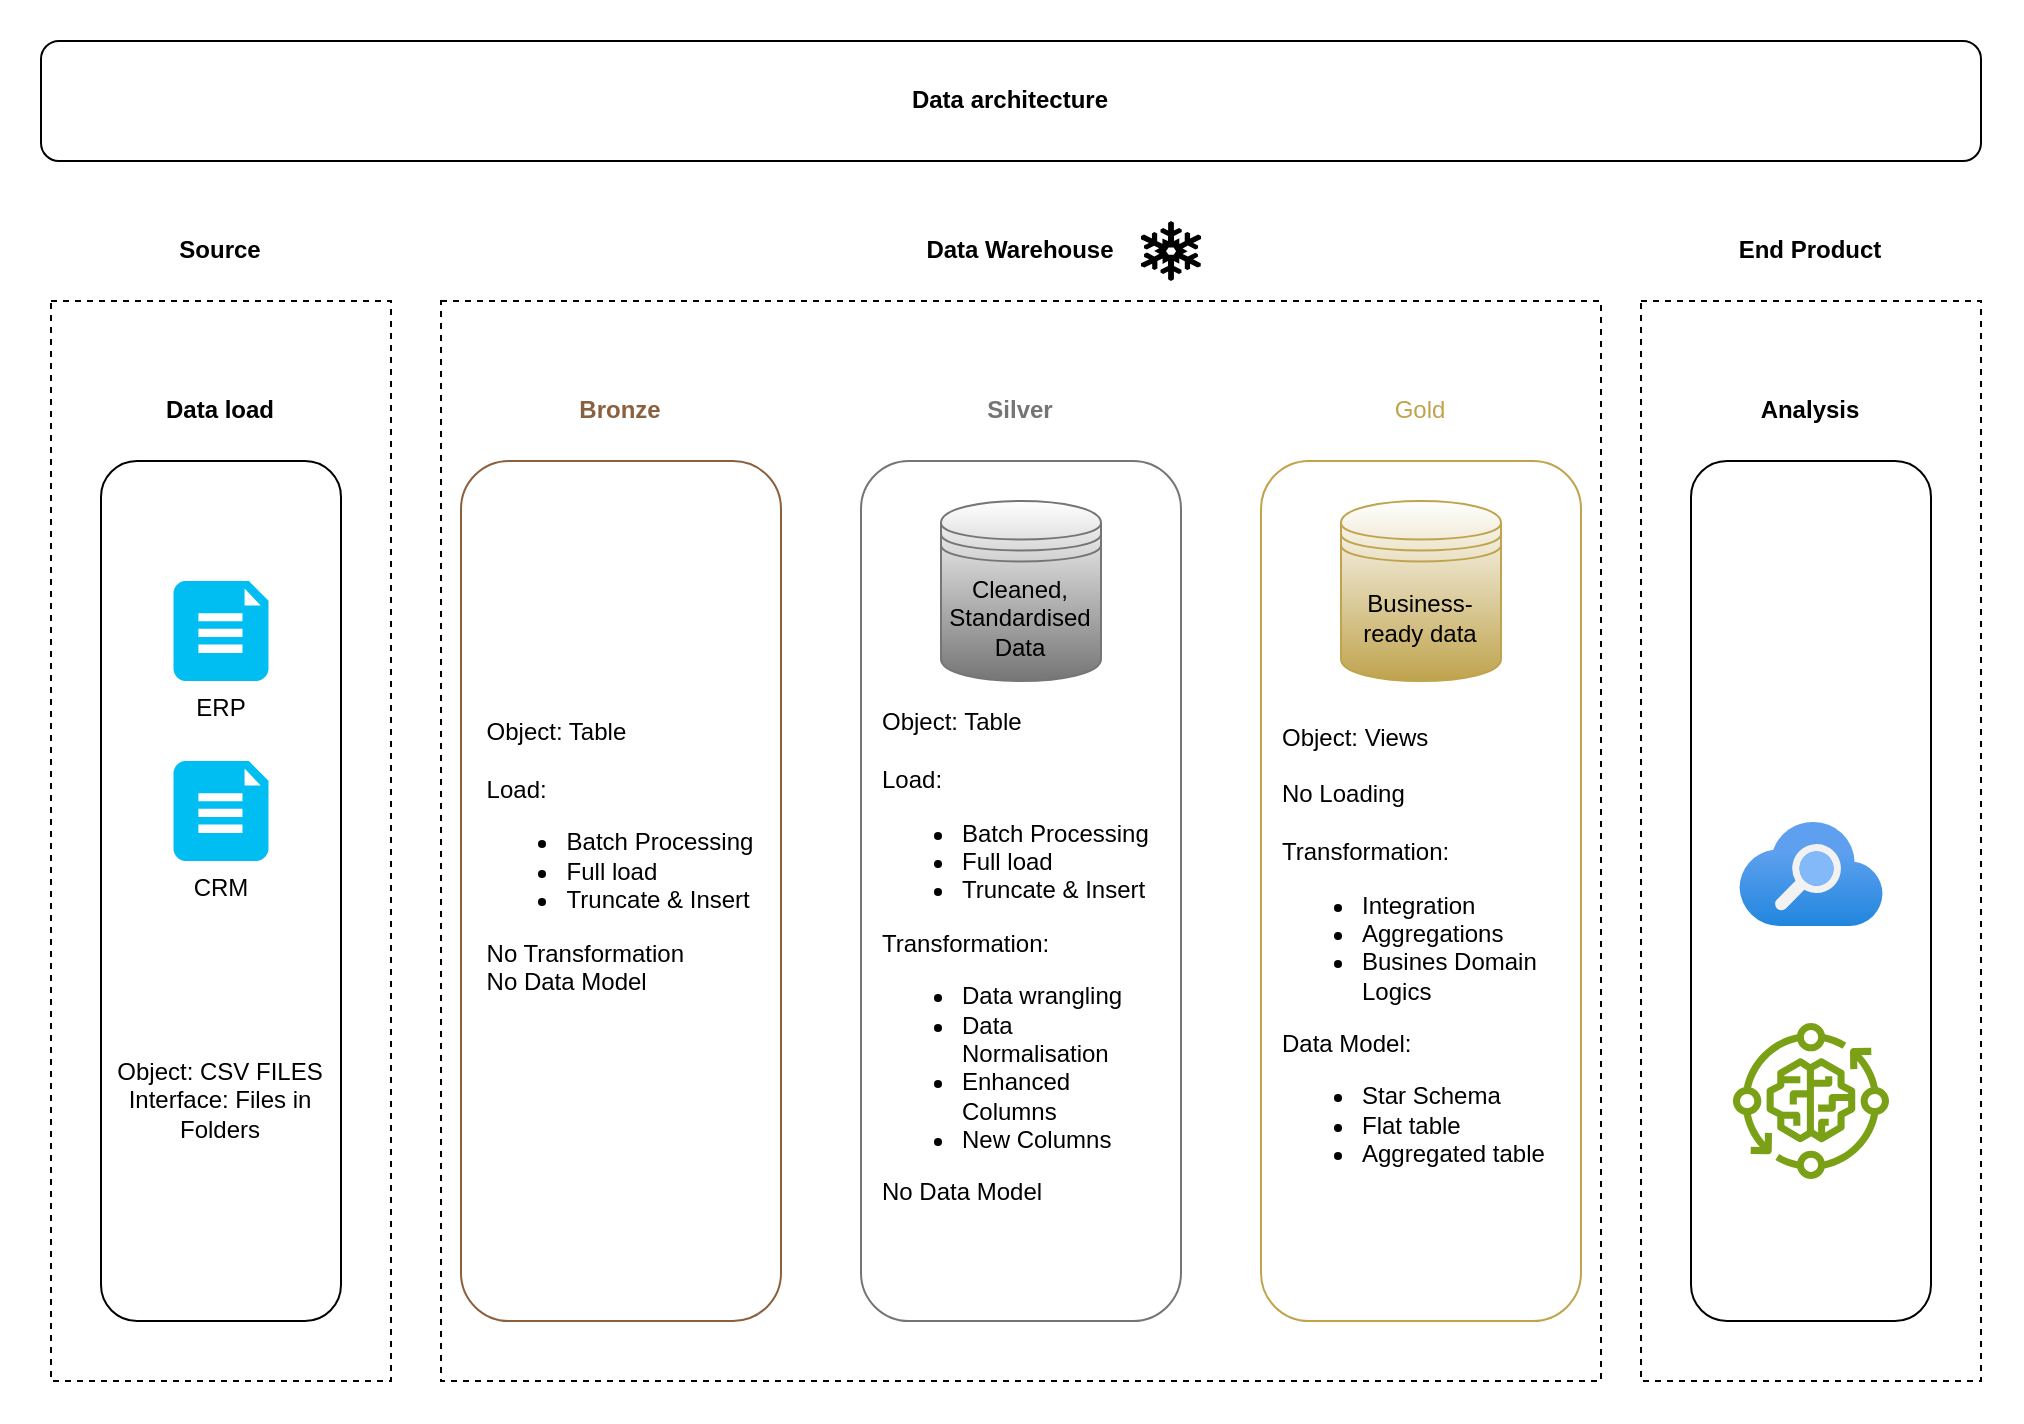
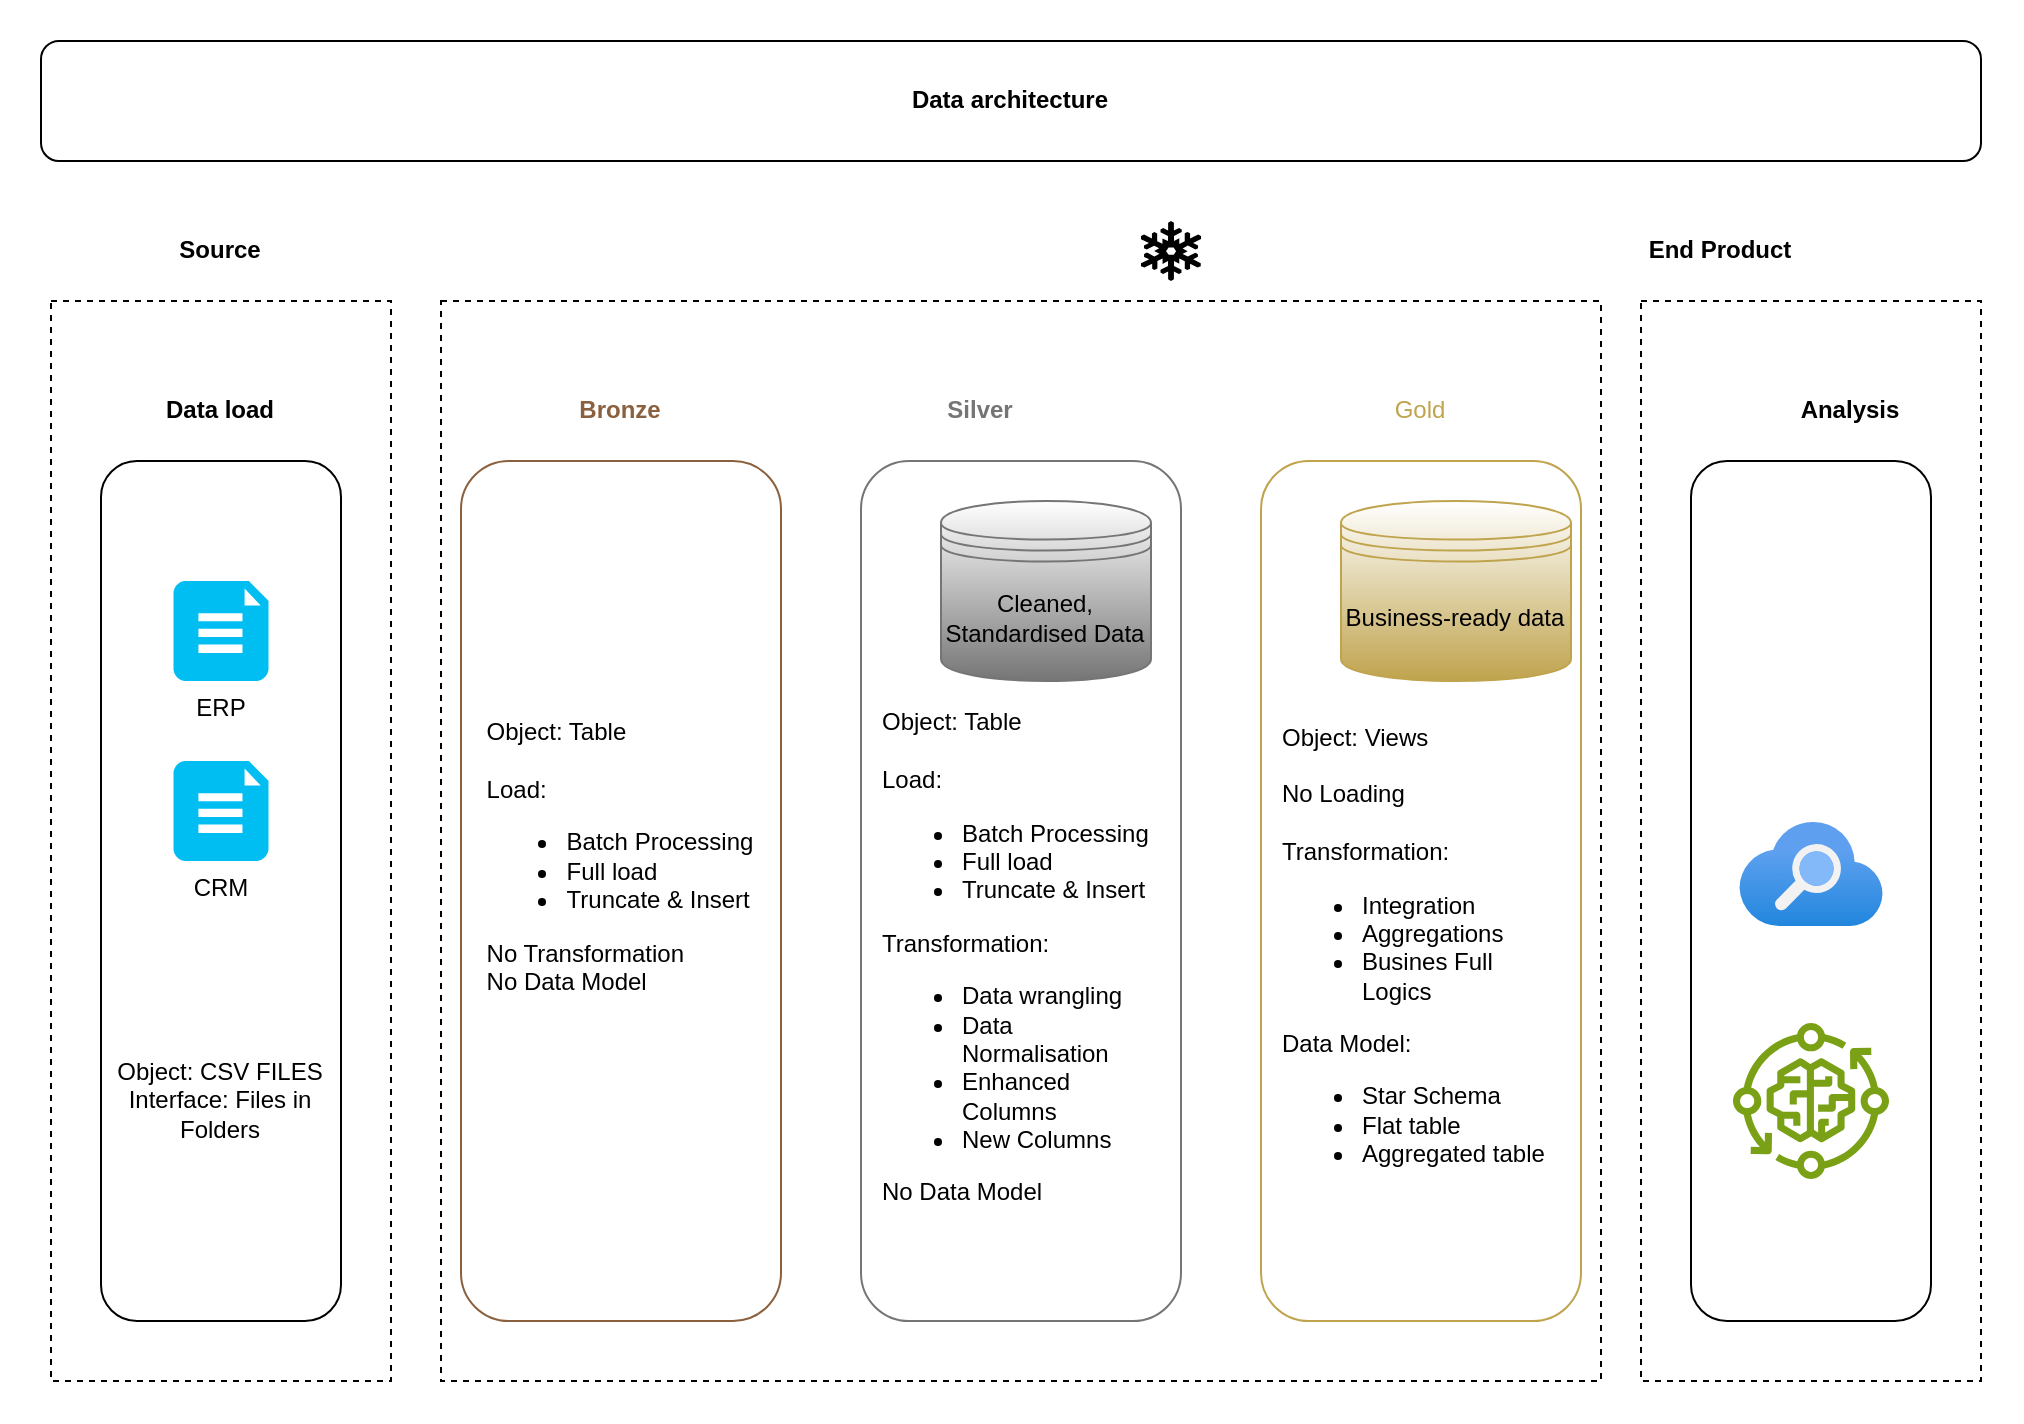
node "Data Warehouse": removed
node "End Product": moved (1811, 251) -> (1721, 251)
node "Silver": moved (1021, 411) -> (981, 411)
node "Analysis": moved (1811, 411) -> (1851, 411)
node "Cleaned, Standardised Data": size 160x180 -> 210x180
node "Business-ready data": size 160x180 -> 230x180
node "Object: Views No Loading Transformation: Integration Aggregations Busines Domain Logics Data Model: Star Schema Flat table Aggregated table": label "Object: Views No Loading Transformation: Integration Aggregations Busines Domain Logics Data Model: Star Schema Flat table Aggregated table" -> "Object: Views No Loading Transformation: Integration Aggregations Busines Full Logics Data Model: Star Schema Flat table Aggregated table"
